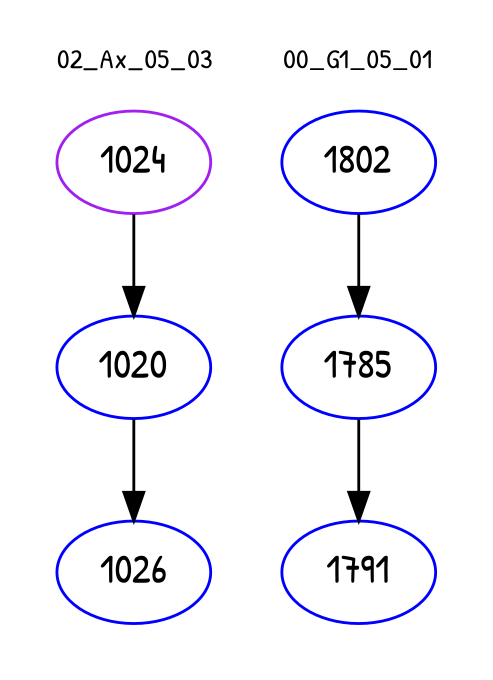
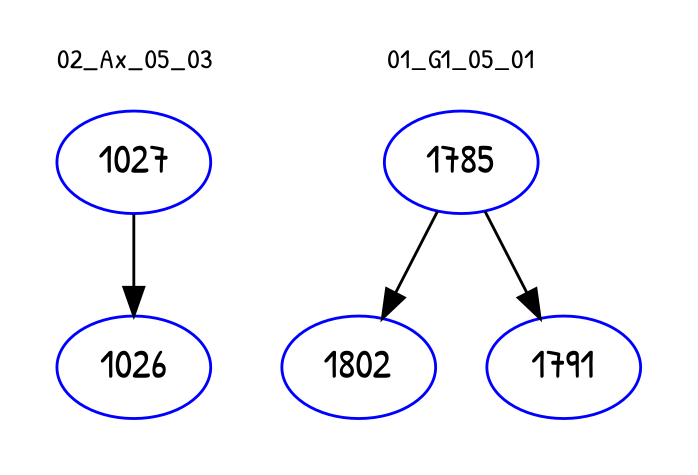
cluster "00_G1_05_01": label "00_G1_05_01" -> "01_G1_05_01"
node "1024": removed
edge "1802" -> "1785": reversed
node "1020": label "1020" -> "1027"
